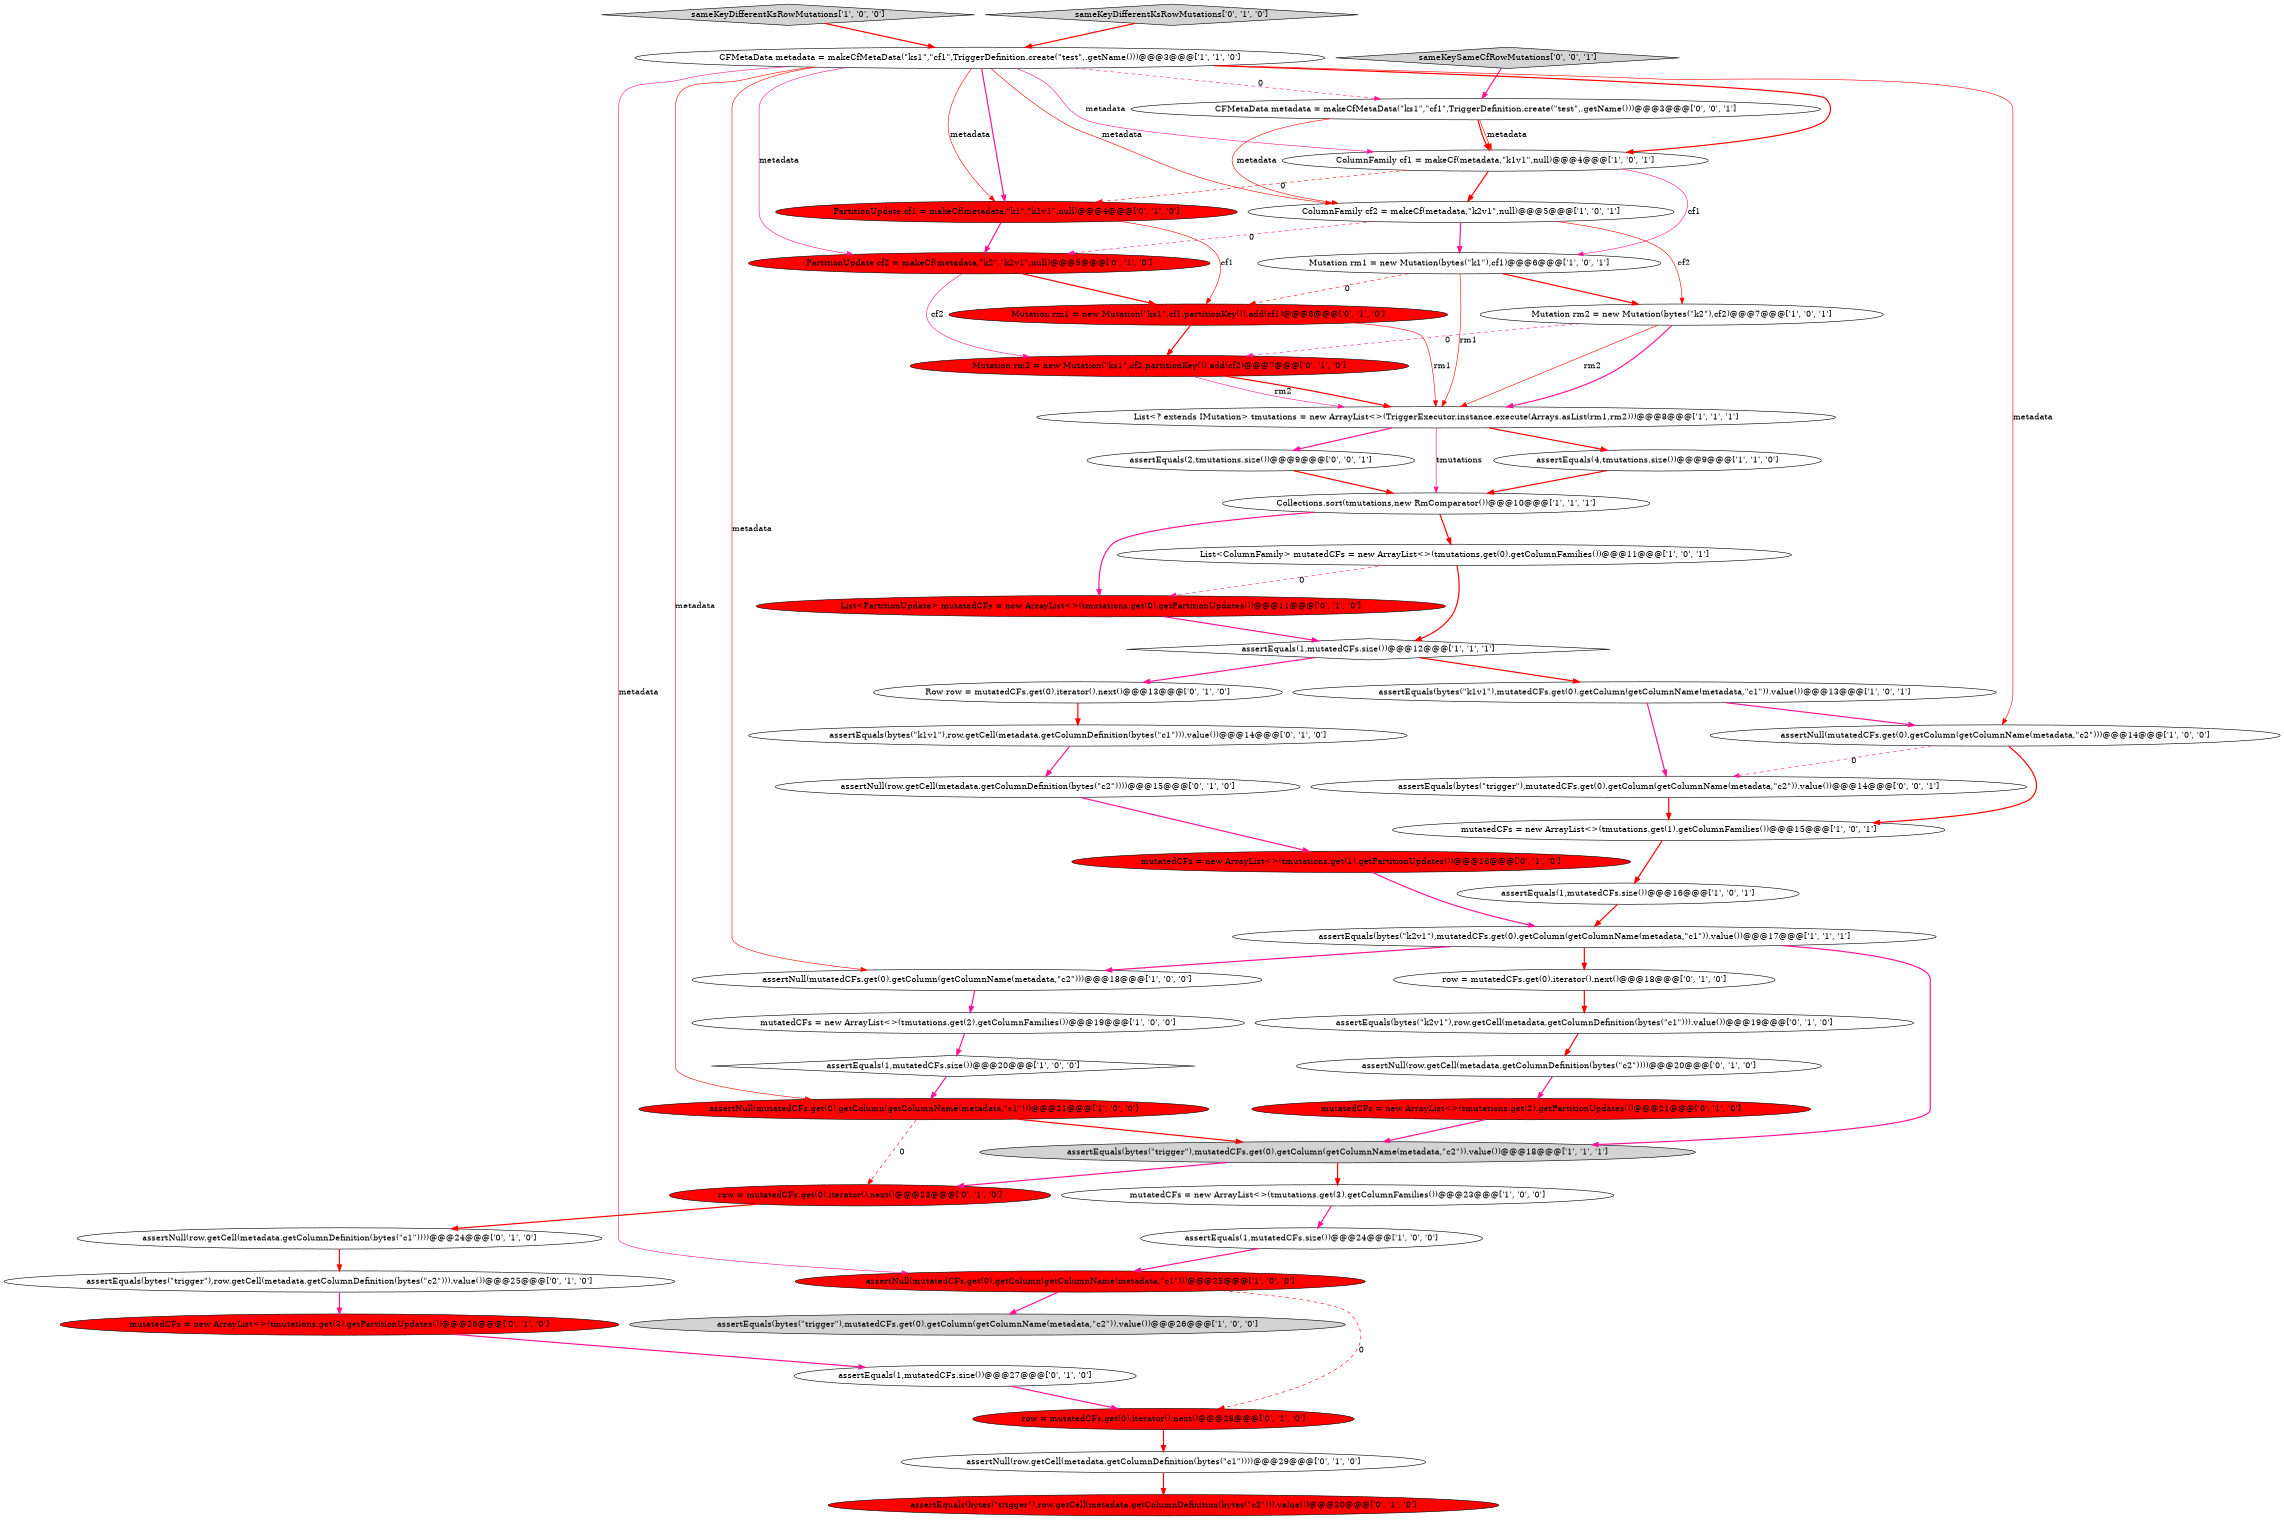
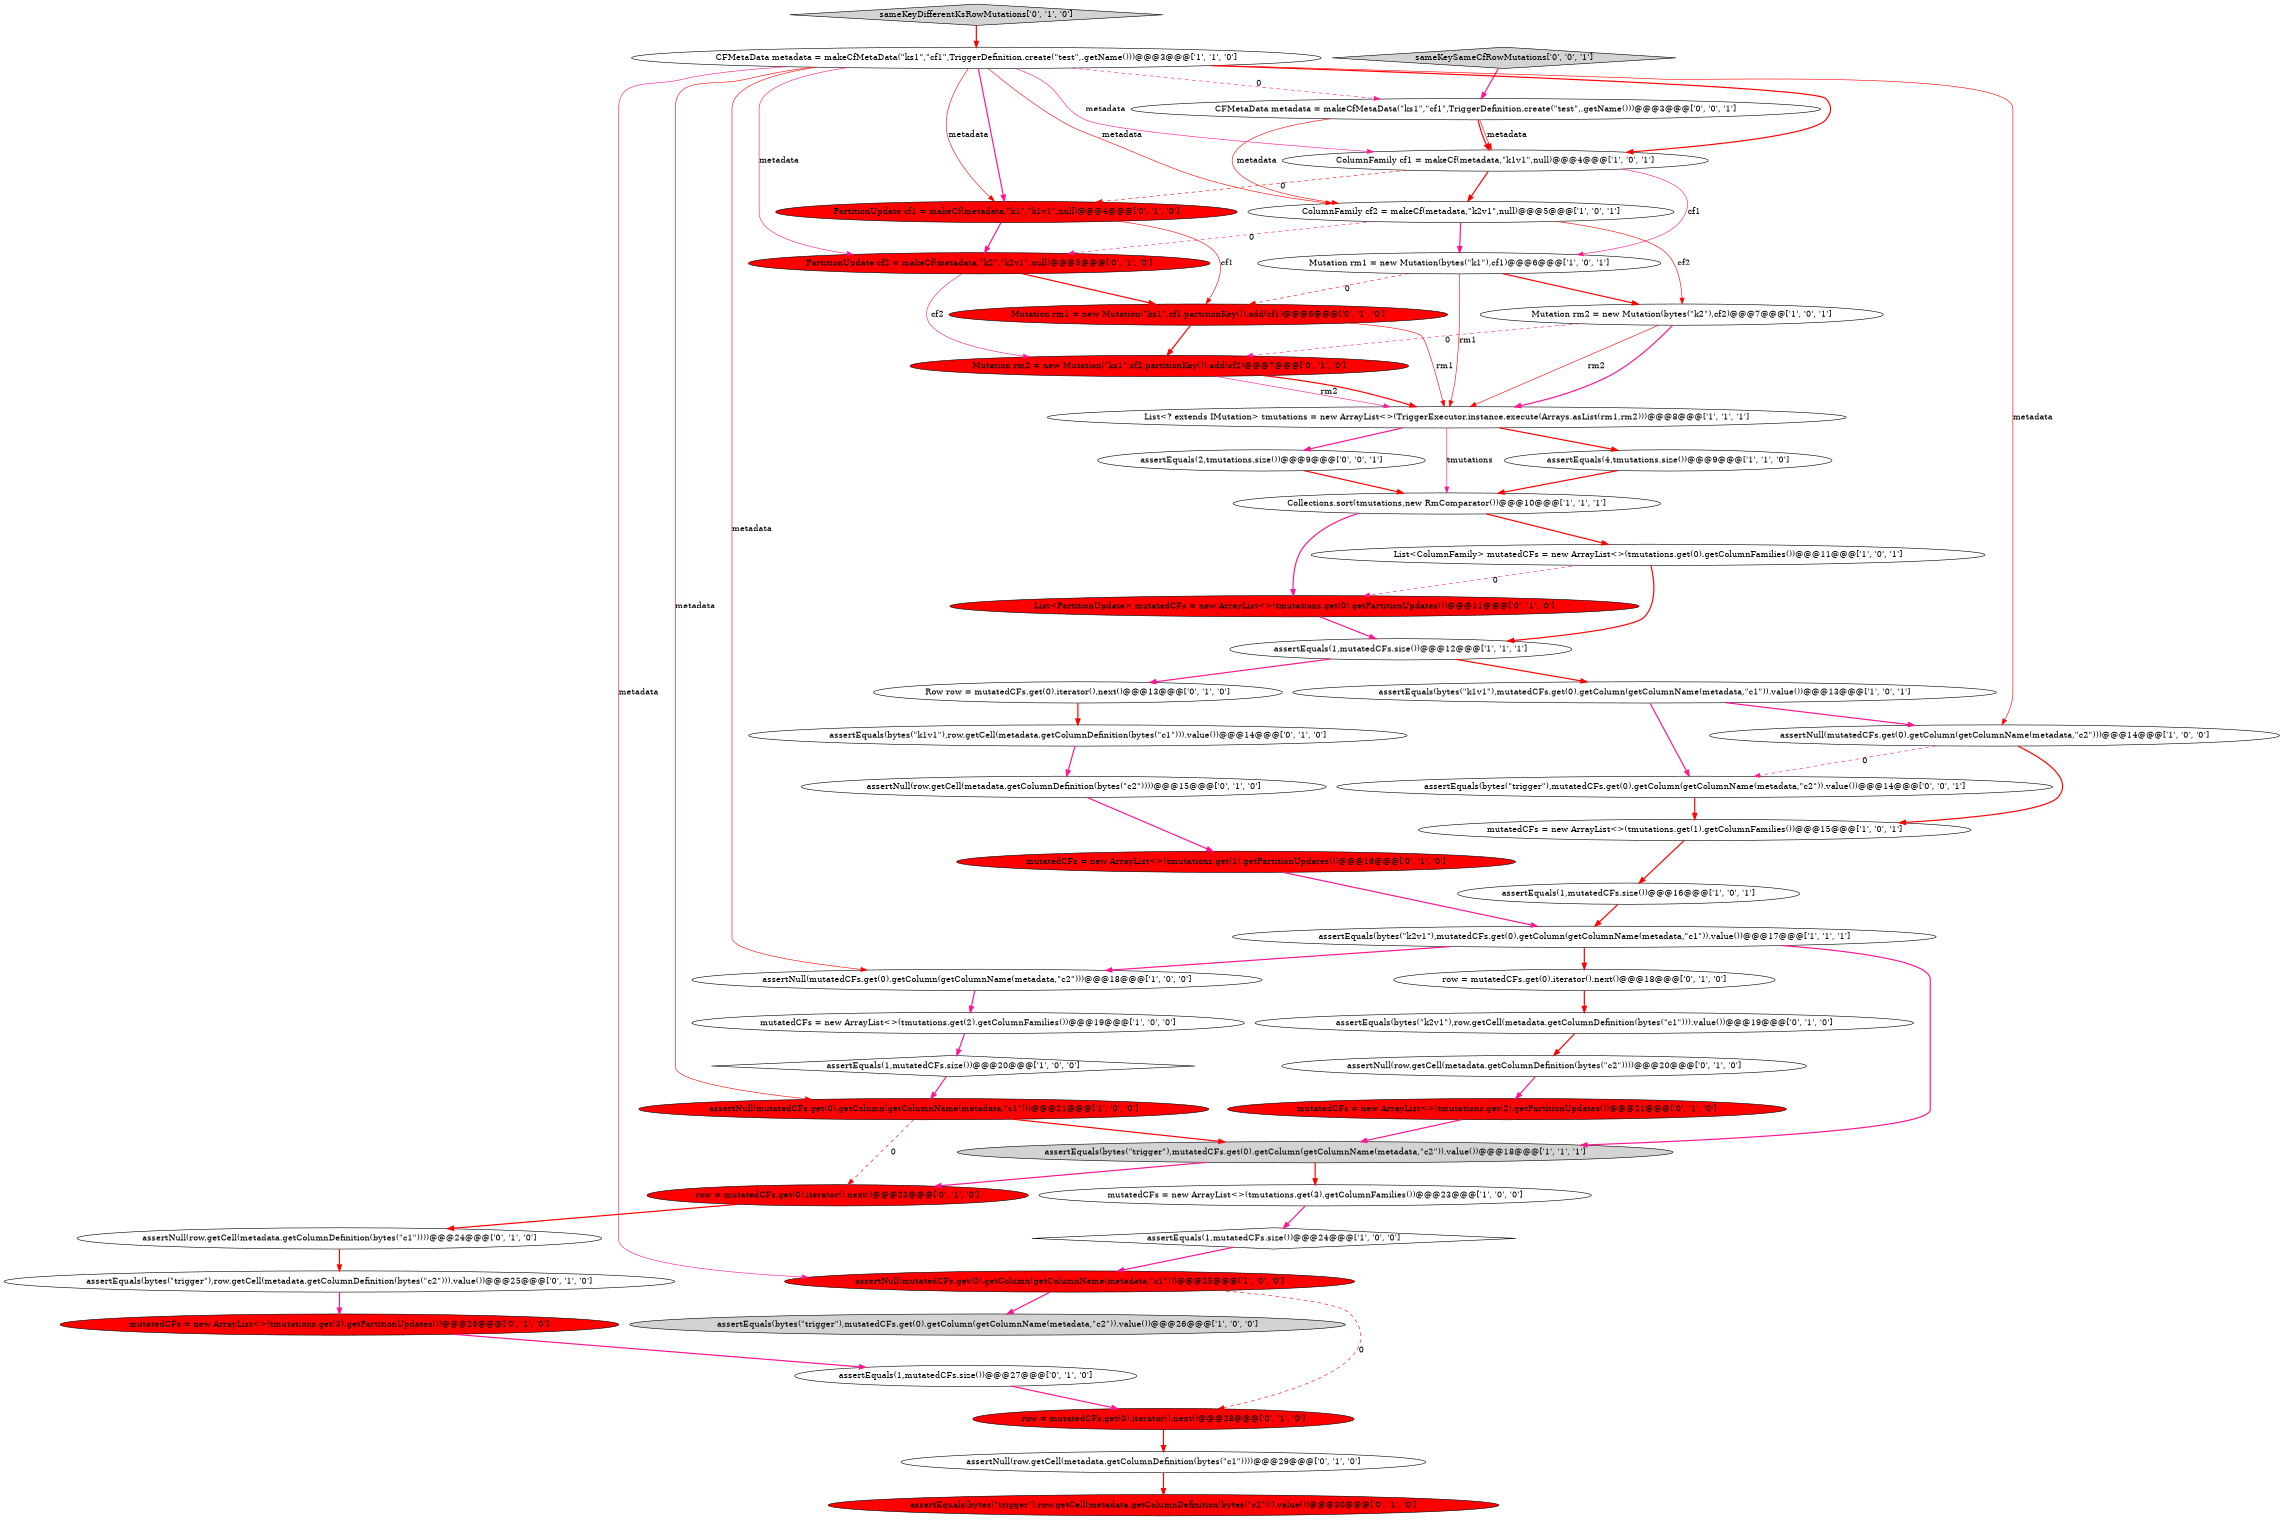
node "sameKeyDifferentKsRowMutations['1', '0', '0']": removed
node "assertEquals(1,mutatedCFs.size())@@@12@@@['1', '1', '1']": shape diamond -> ellipse
node "assertEquals(1,mutatedCFs.size())@@@24@@@['1', '0', '0']": shape ellipse -> diamond
